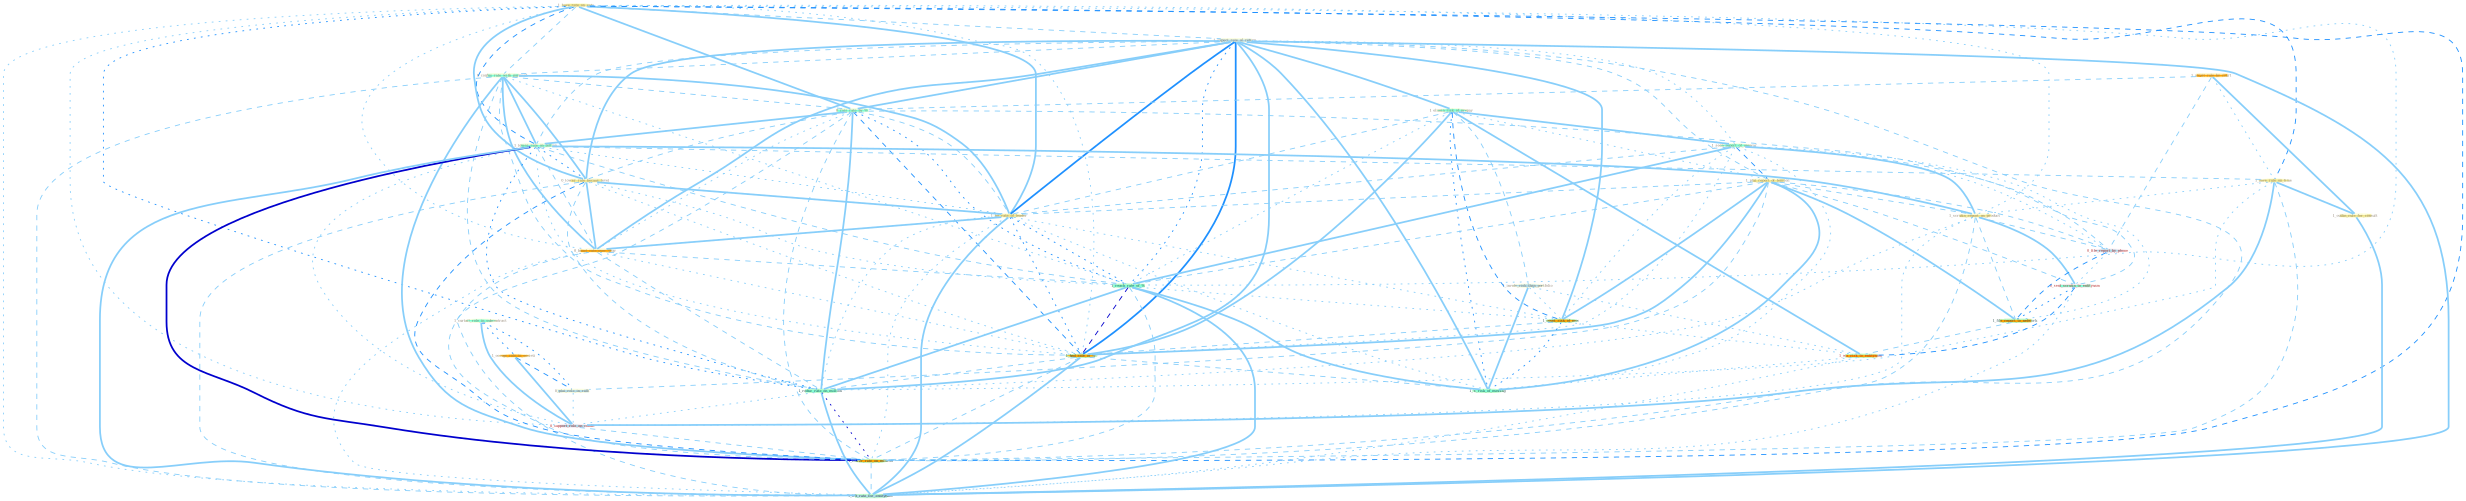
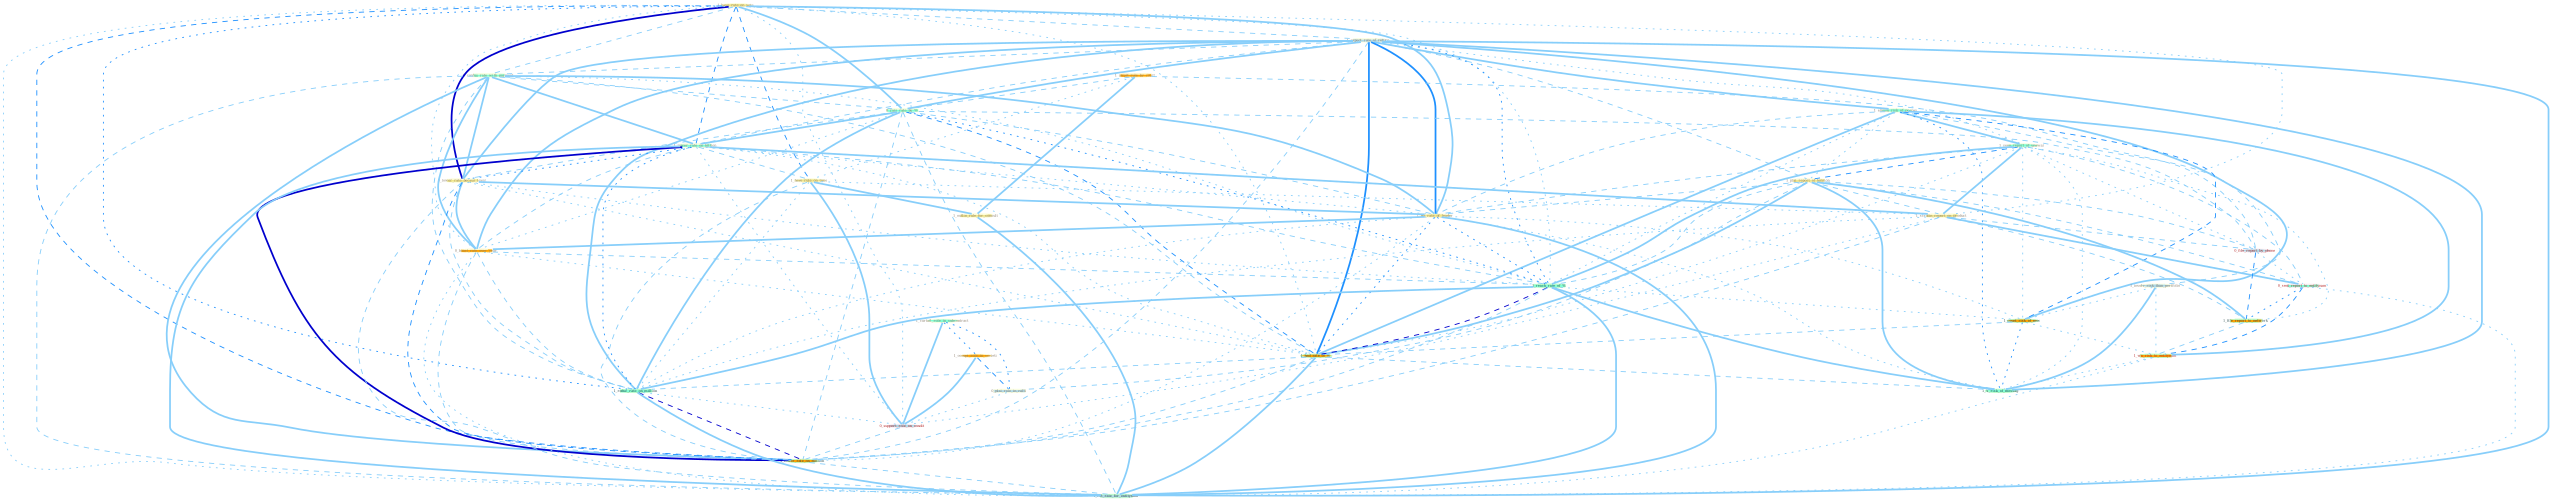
edge "1_have_rate_on_vote" -- "0_lower_rate_becaus_level": color #87cefa -> #0000cd
edge "1_plai_report_of_tension" -- "1_count_risk_of_new": removed
node "0_sent_scrutin_to_entitynam": label "0_sent_scrutin_to_entitynam" -> "0_sent_report_to_entitynam"
edge "1_reduc_rate_on_million" -- "1_lower_rate_on_million": style dotted -> dashed
